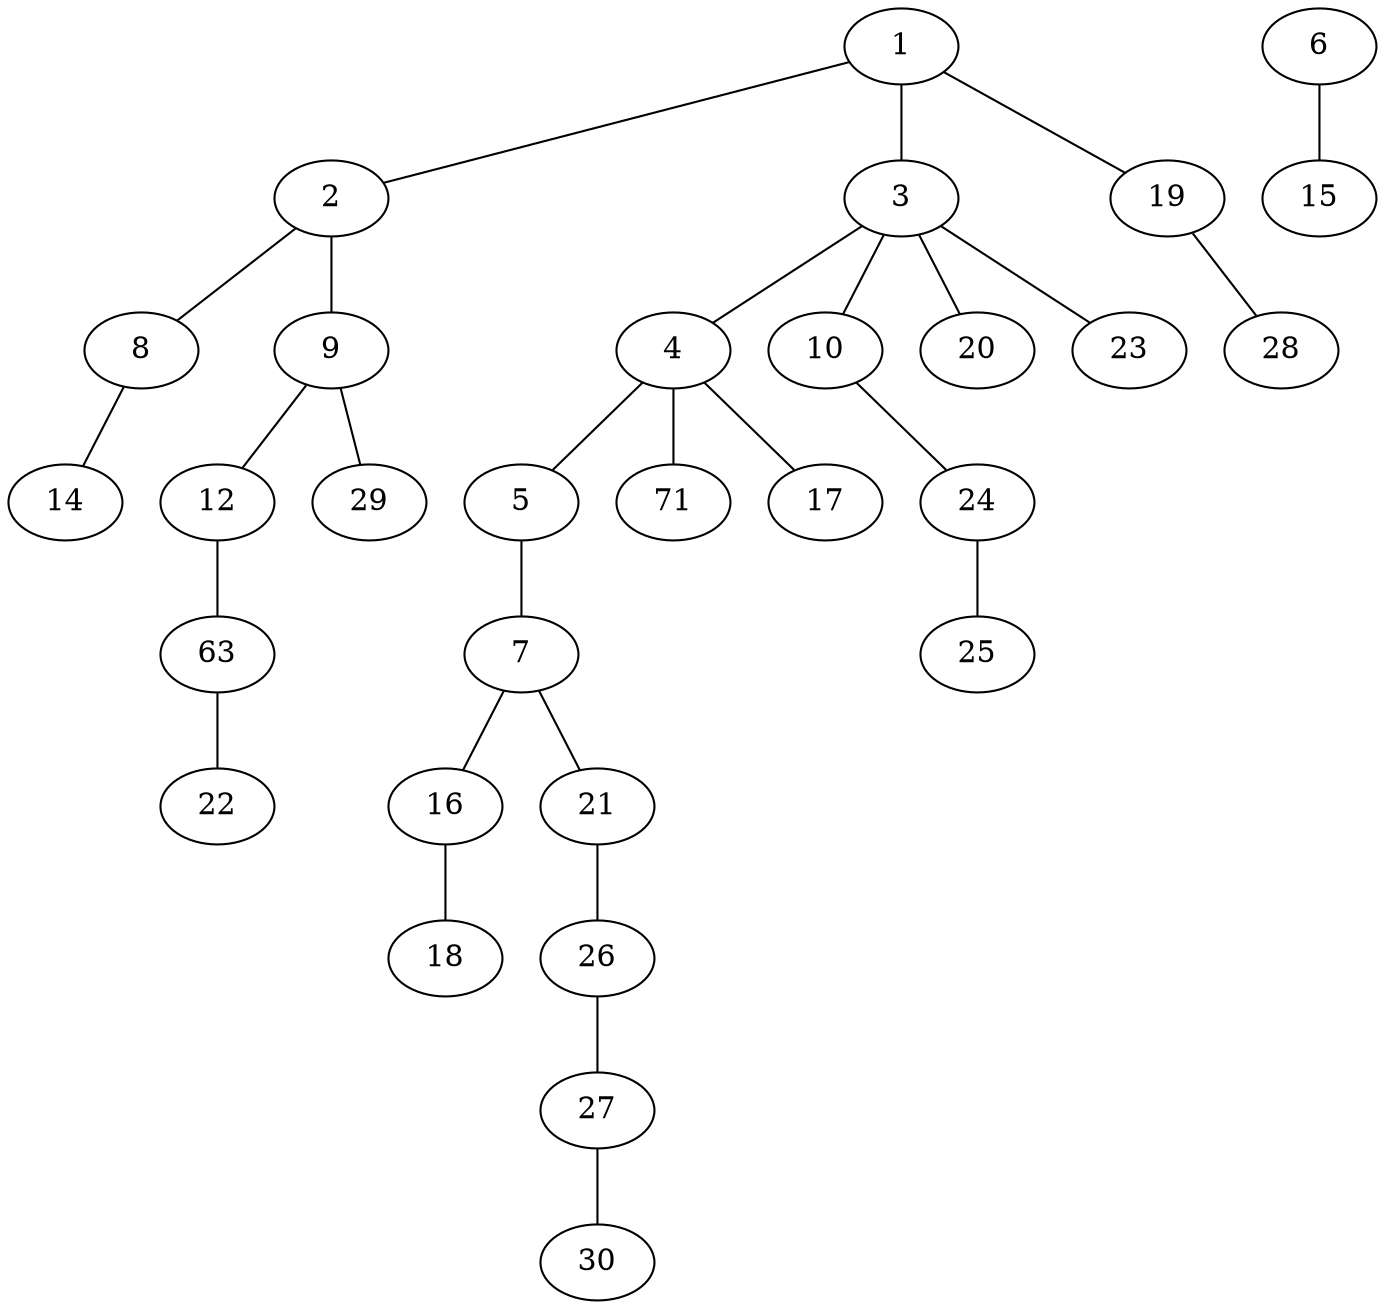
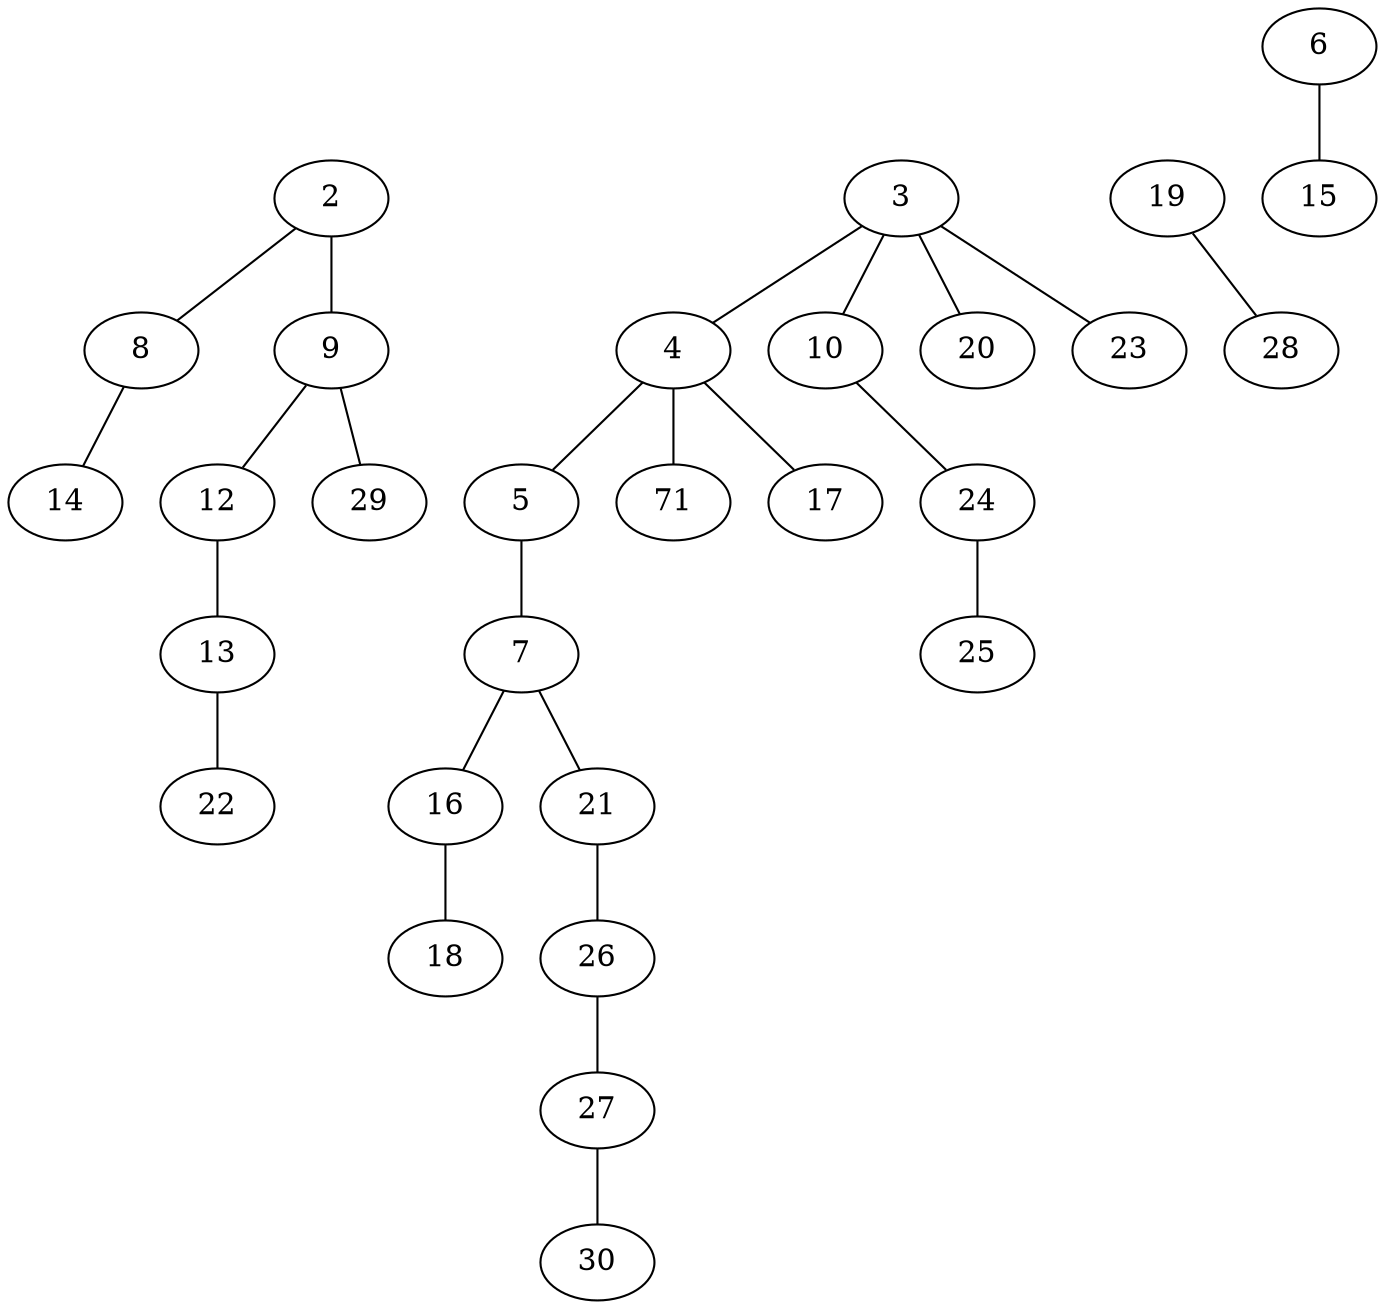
node "1": removed
node "63": label "63" -> "13"
